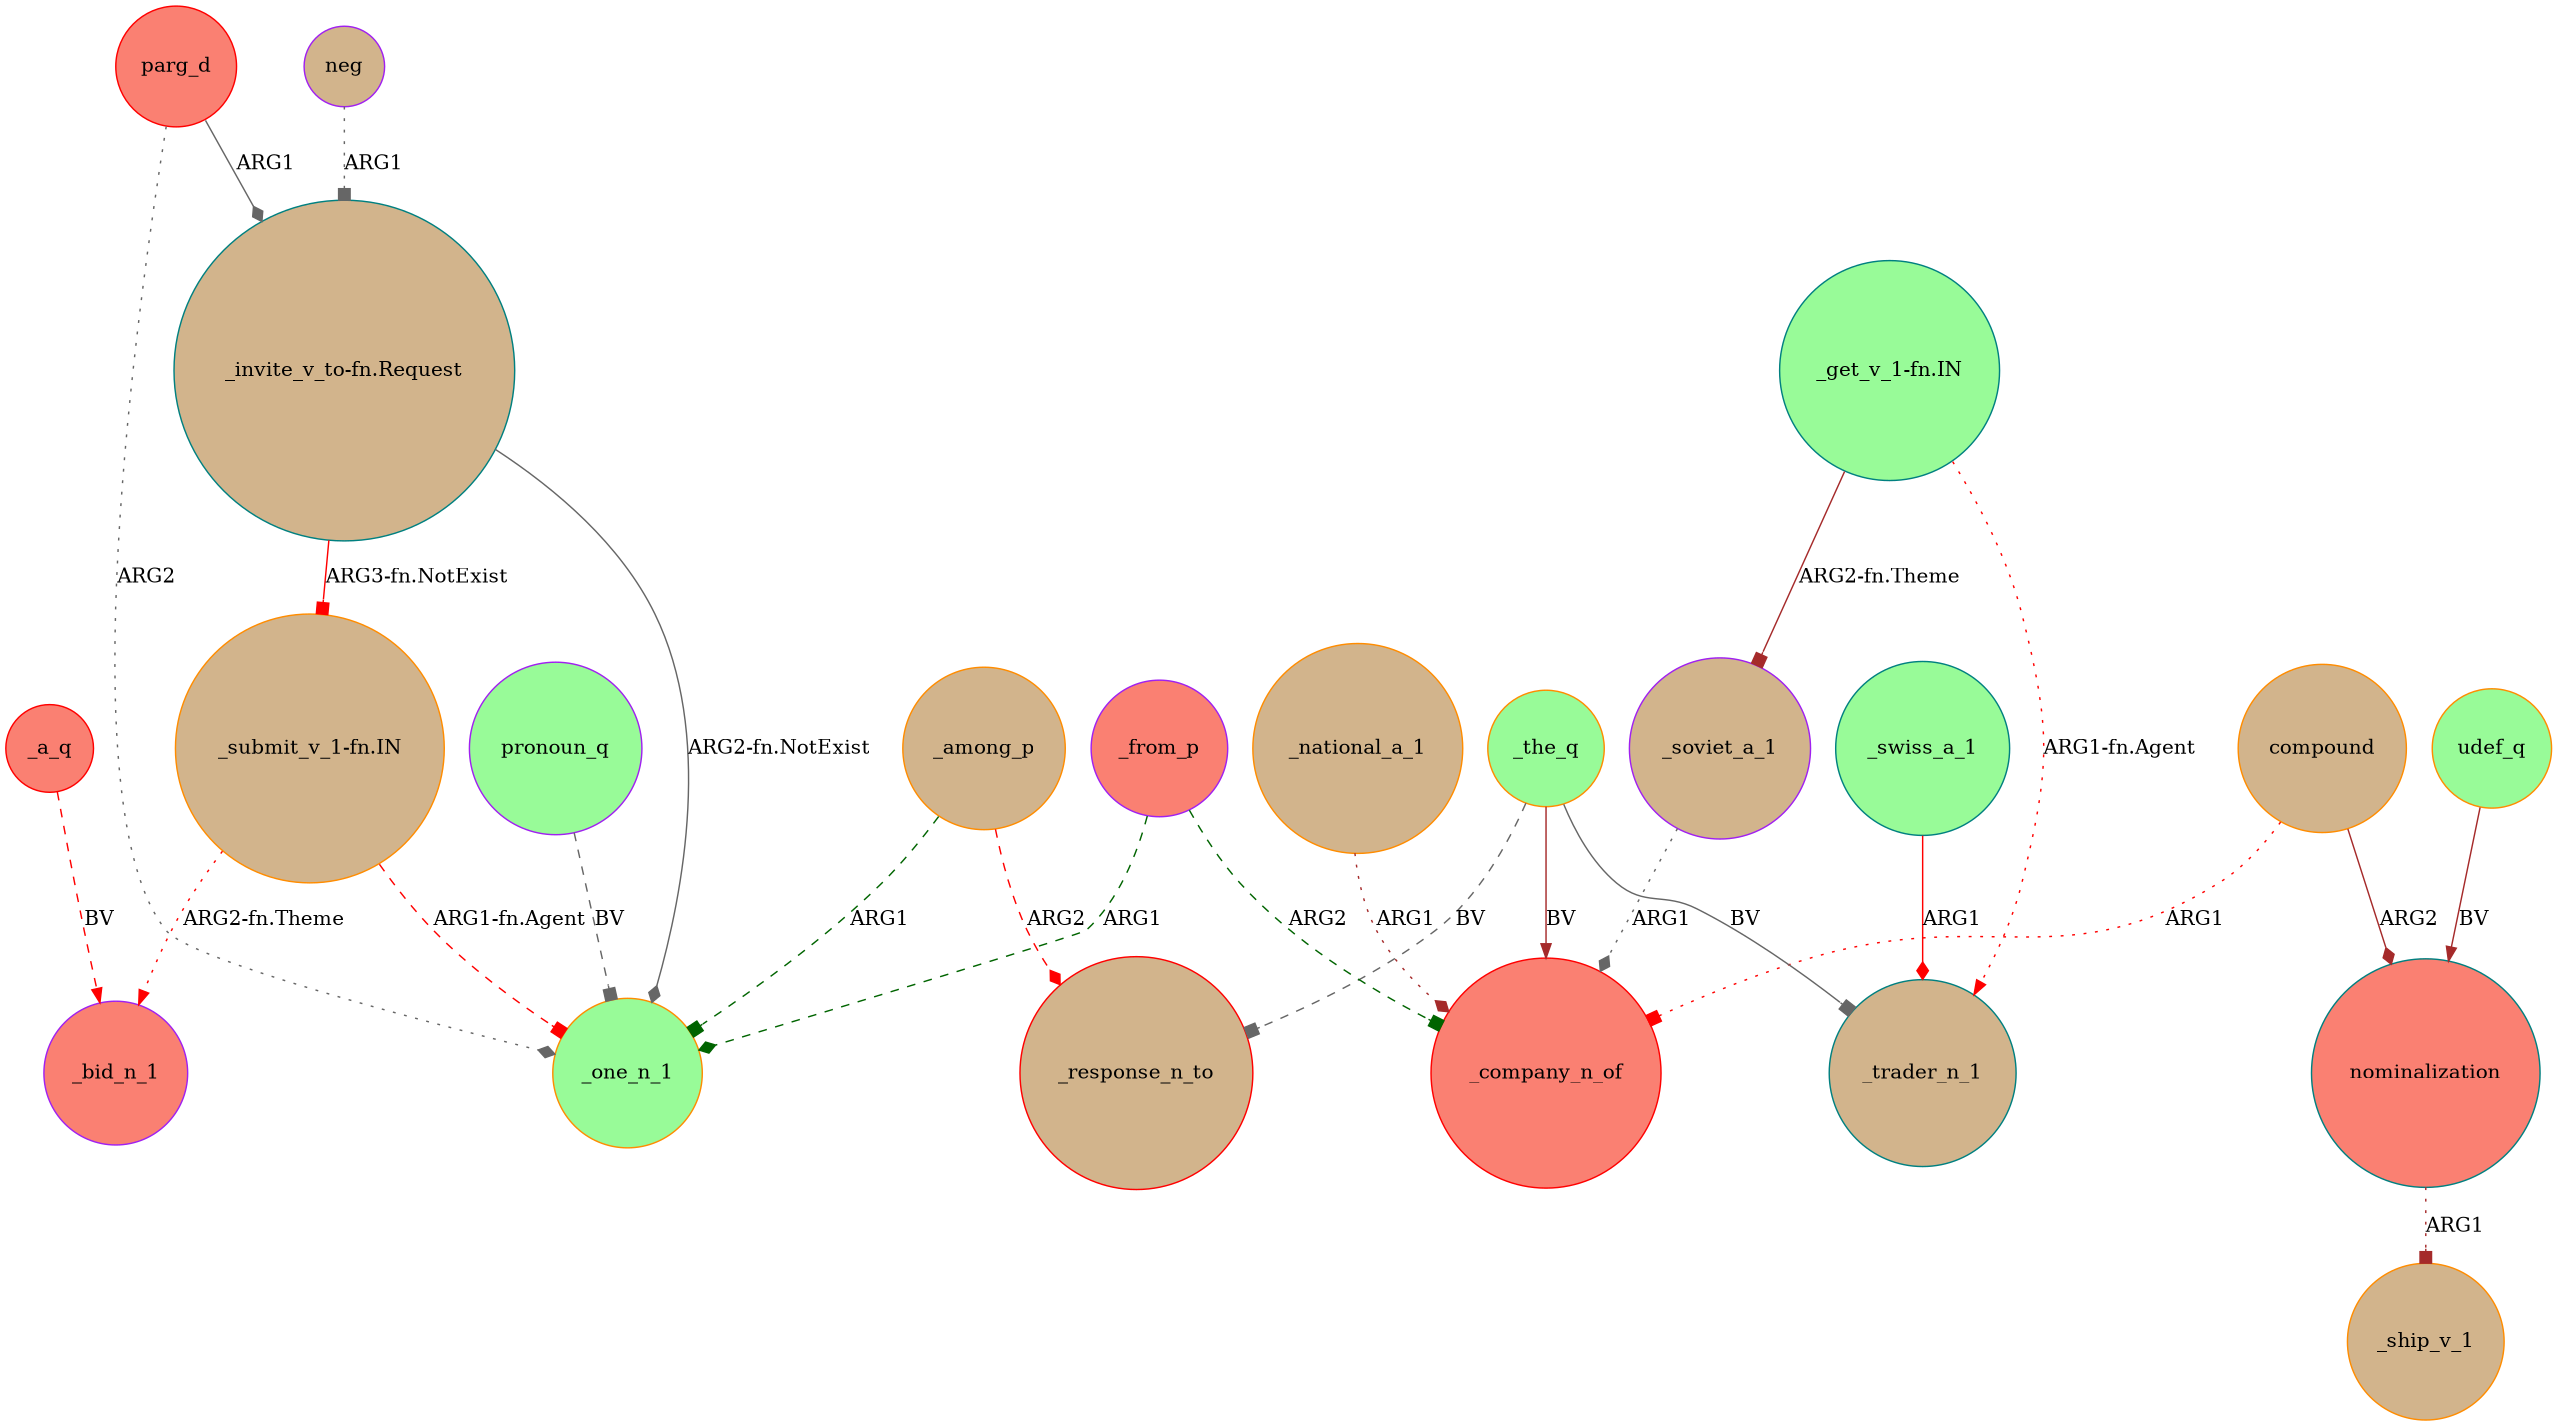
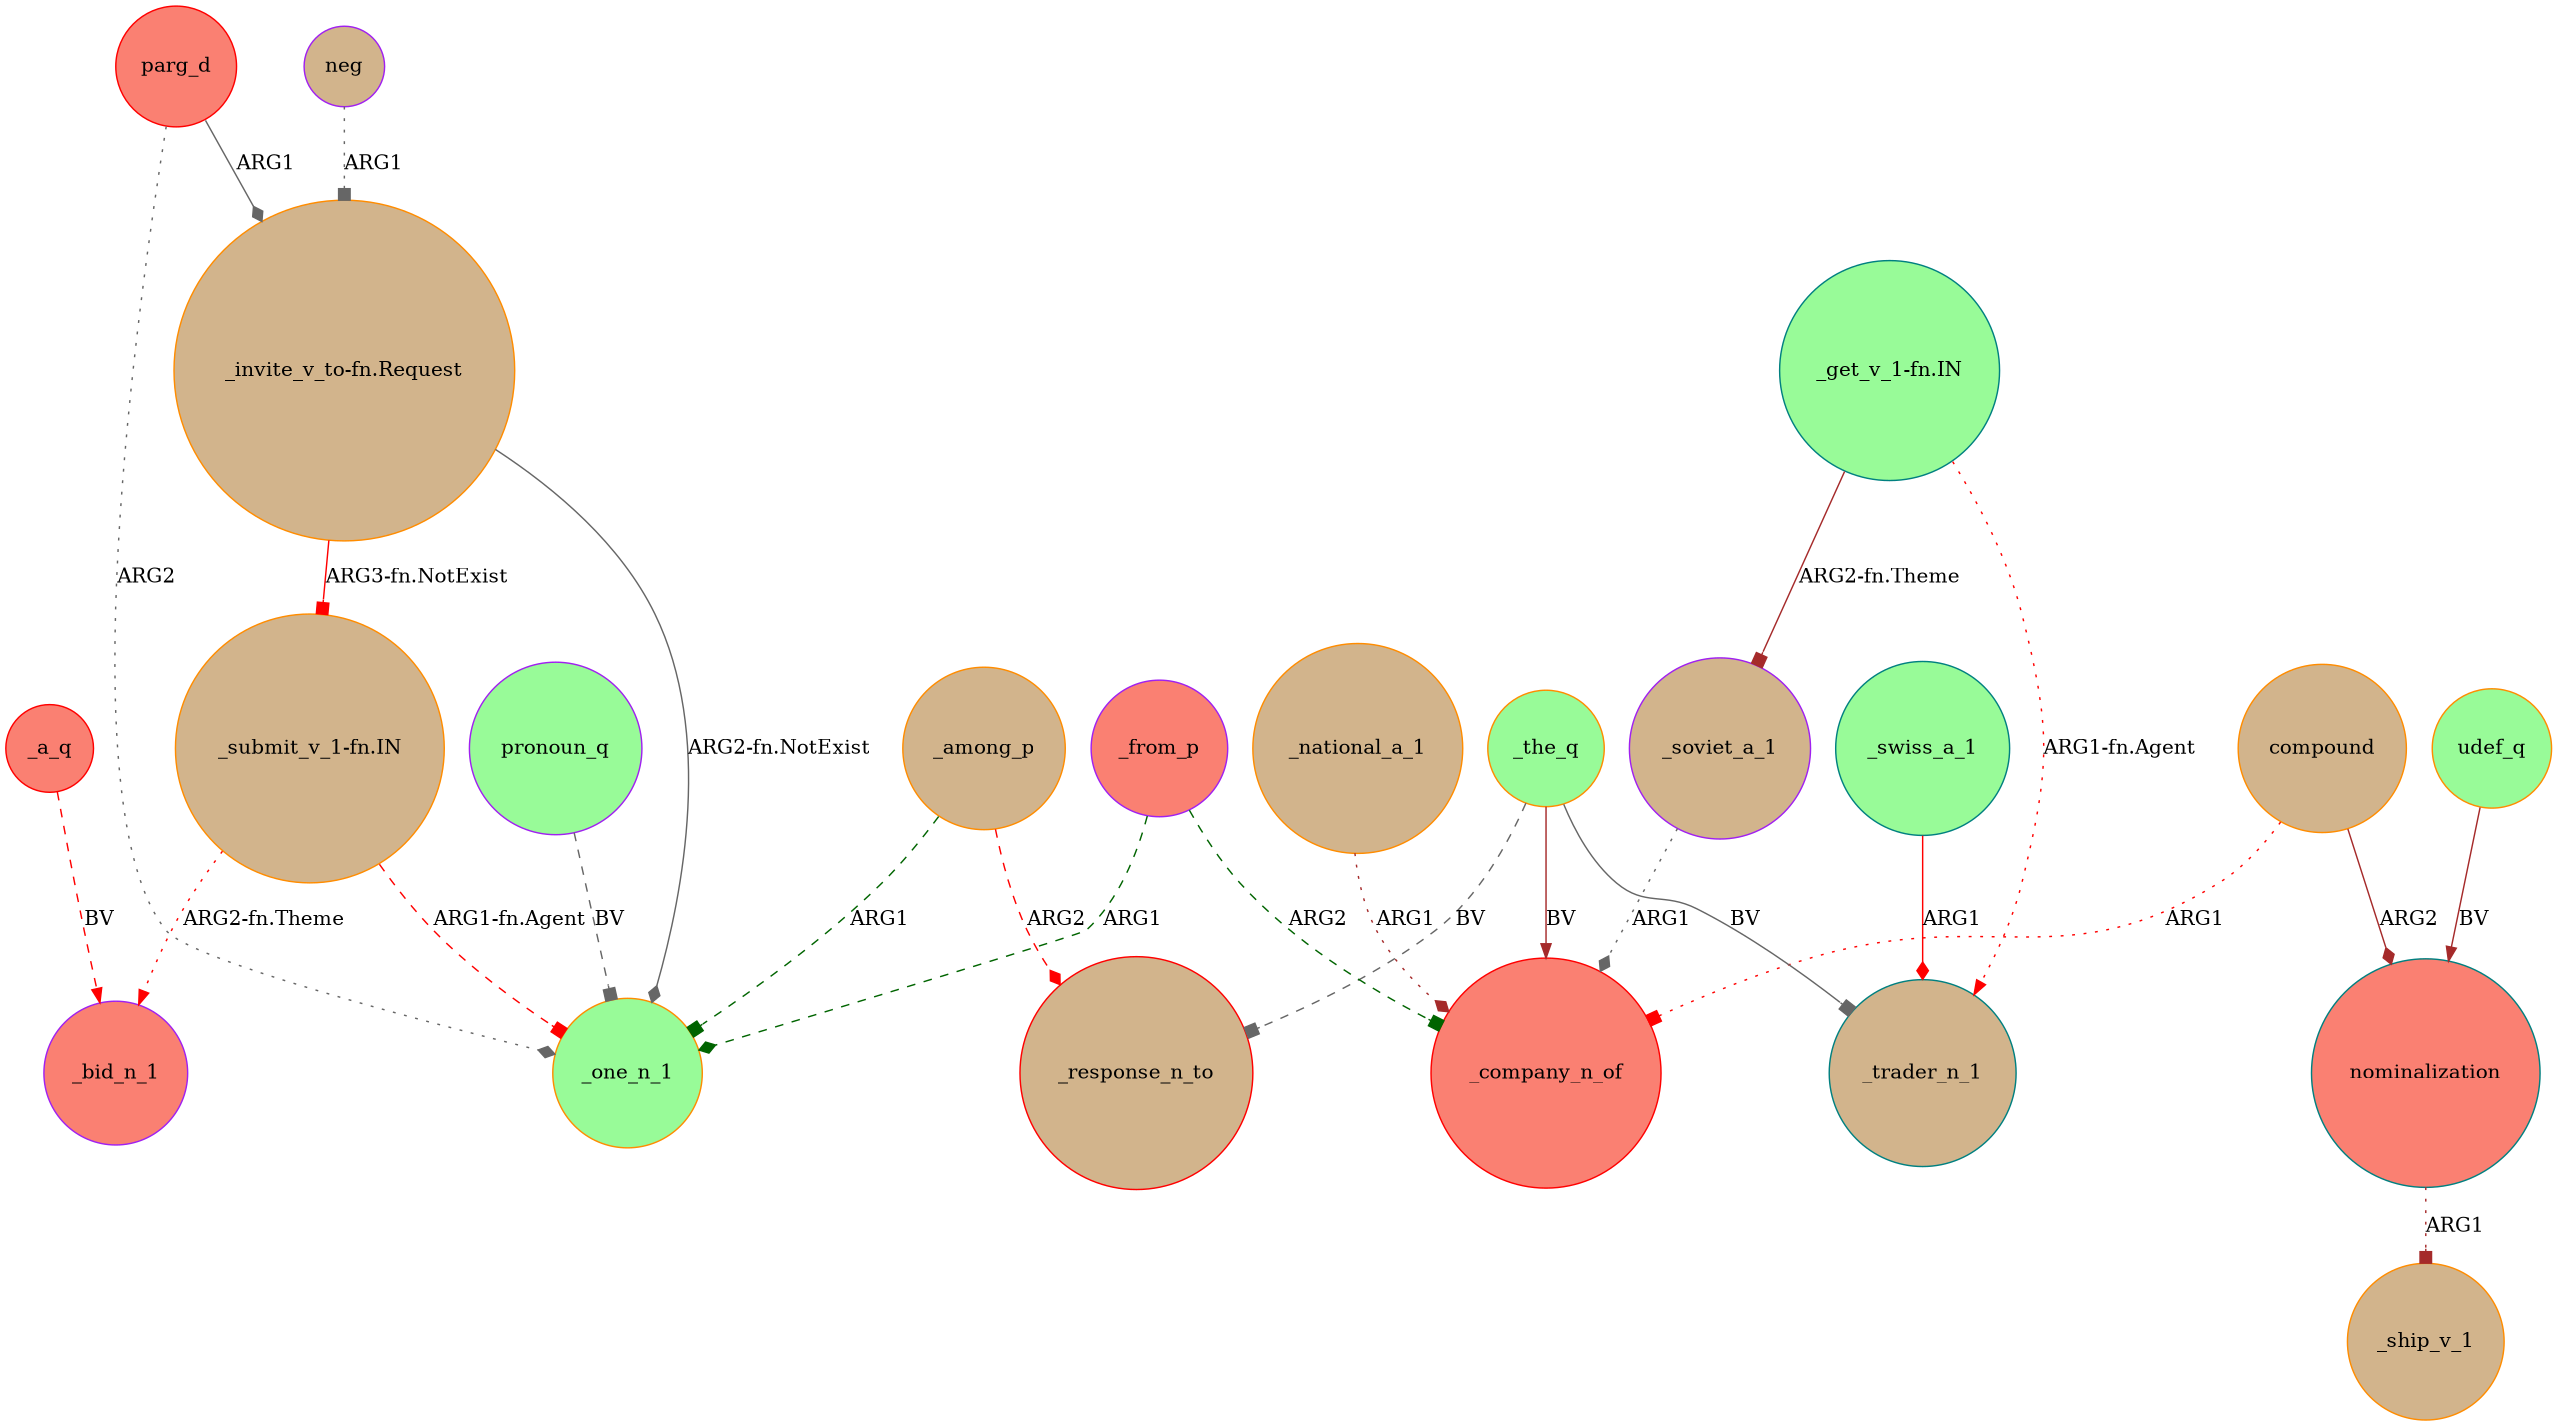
node "_invite_v_to-fn.Request": color teal -> darkorange
